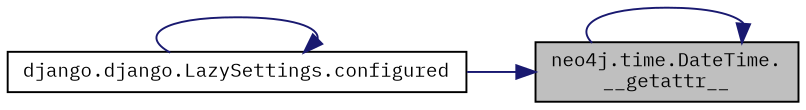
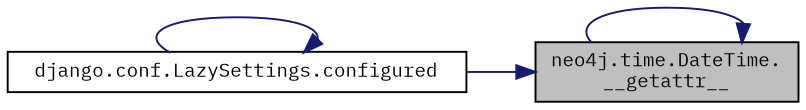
node "django.django.LazySettings.configured": label "django.django.LazySettings.configured" -> "django.conf.LazySettings.configured"
